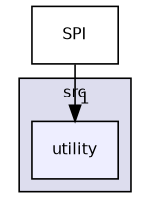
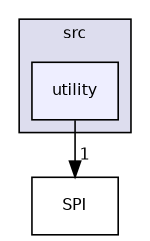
edge "SPI" -> "utility": reversed
